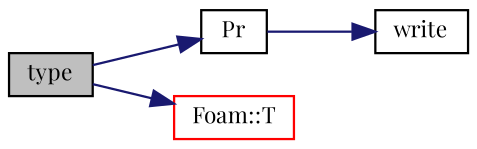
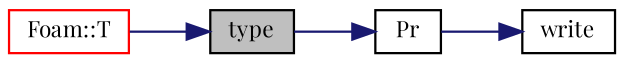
edge "type" -> "Foam::T": reversed
